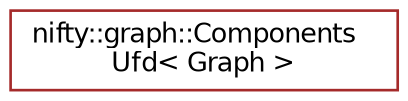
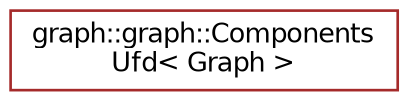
node "nifty::graph::Components Ufd< Graph >": label "nifty::graph::Components Ufd< Graph >" -> "graph::graph::Components Ufd< Graph >"
